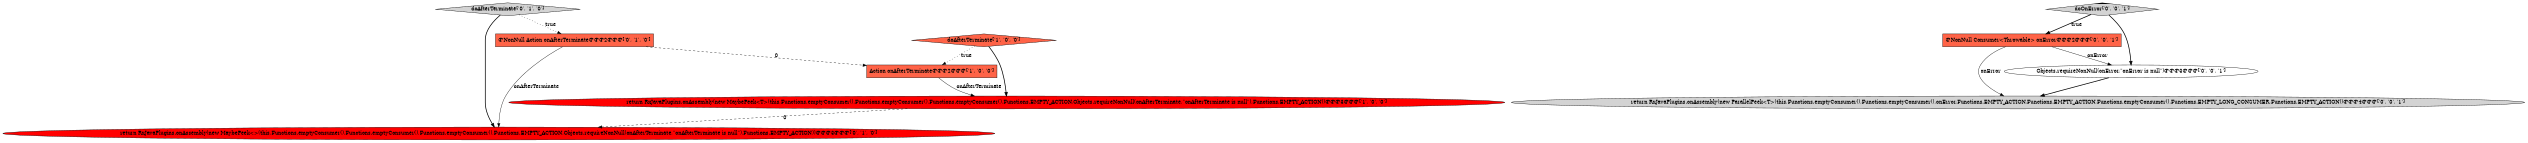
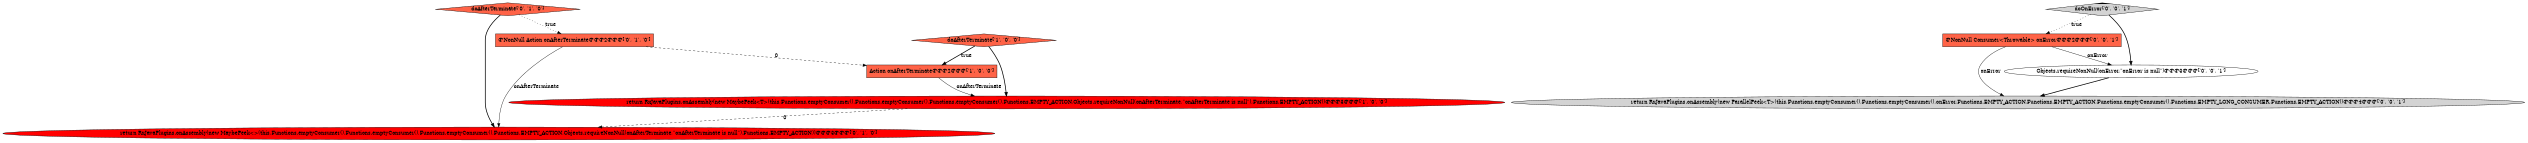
node "doAfterTerminate['0', '1', '0']": fillcolor lightgray -> tomato
edge "doOnError['0', '0', '1']" -> "@NonNull Consumer<Throwable> onError@@@2@@@['0', '0', '1']": style bold -> dotted
edge "doAfterTerminate['1', '0', '0']" -> "Action onAfterTerminate@@@2@@@['1', '0', '0']": style dotted -> bold
